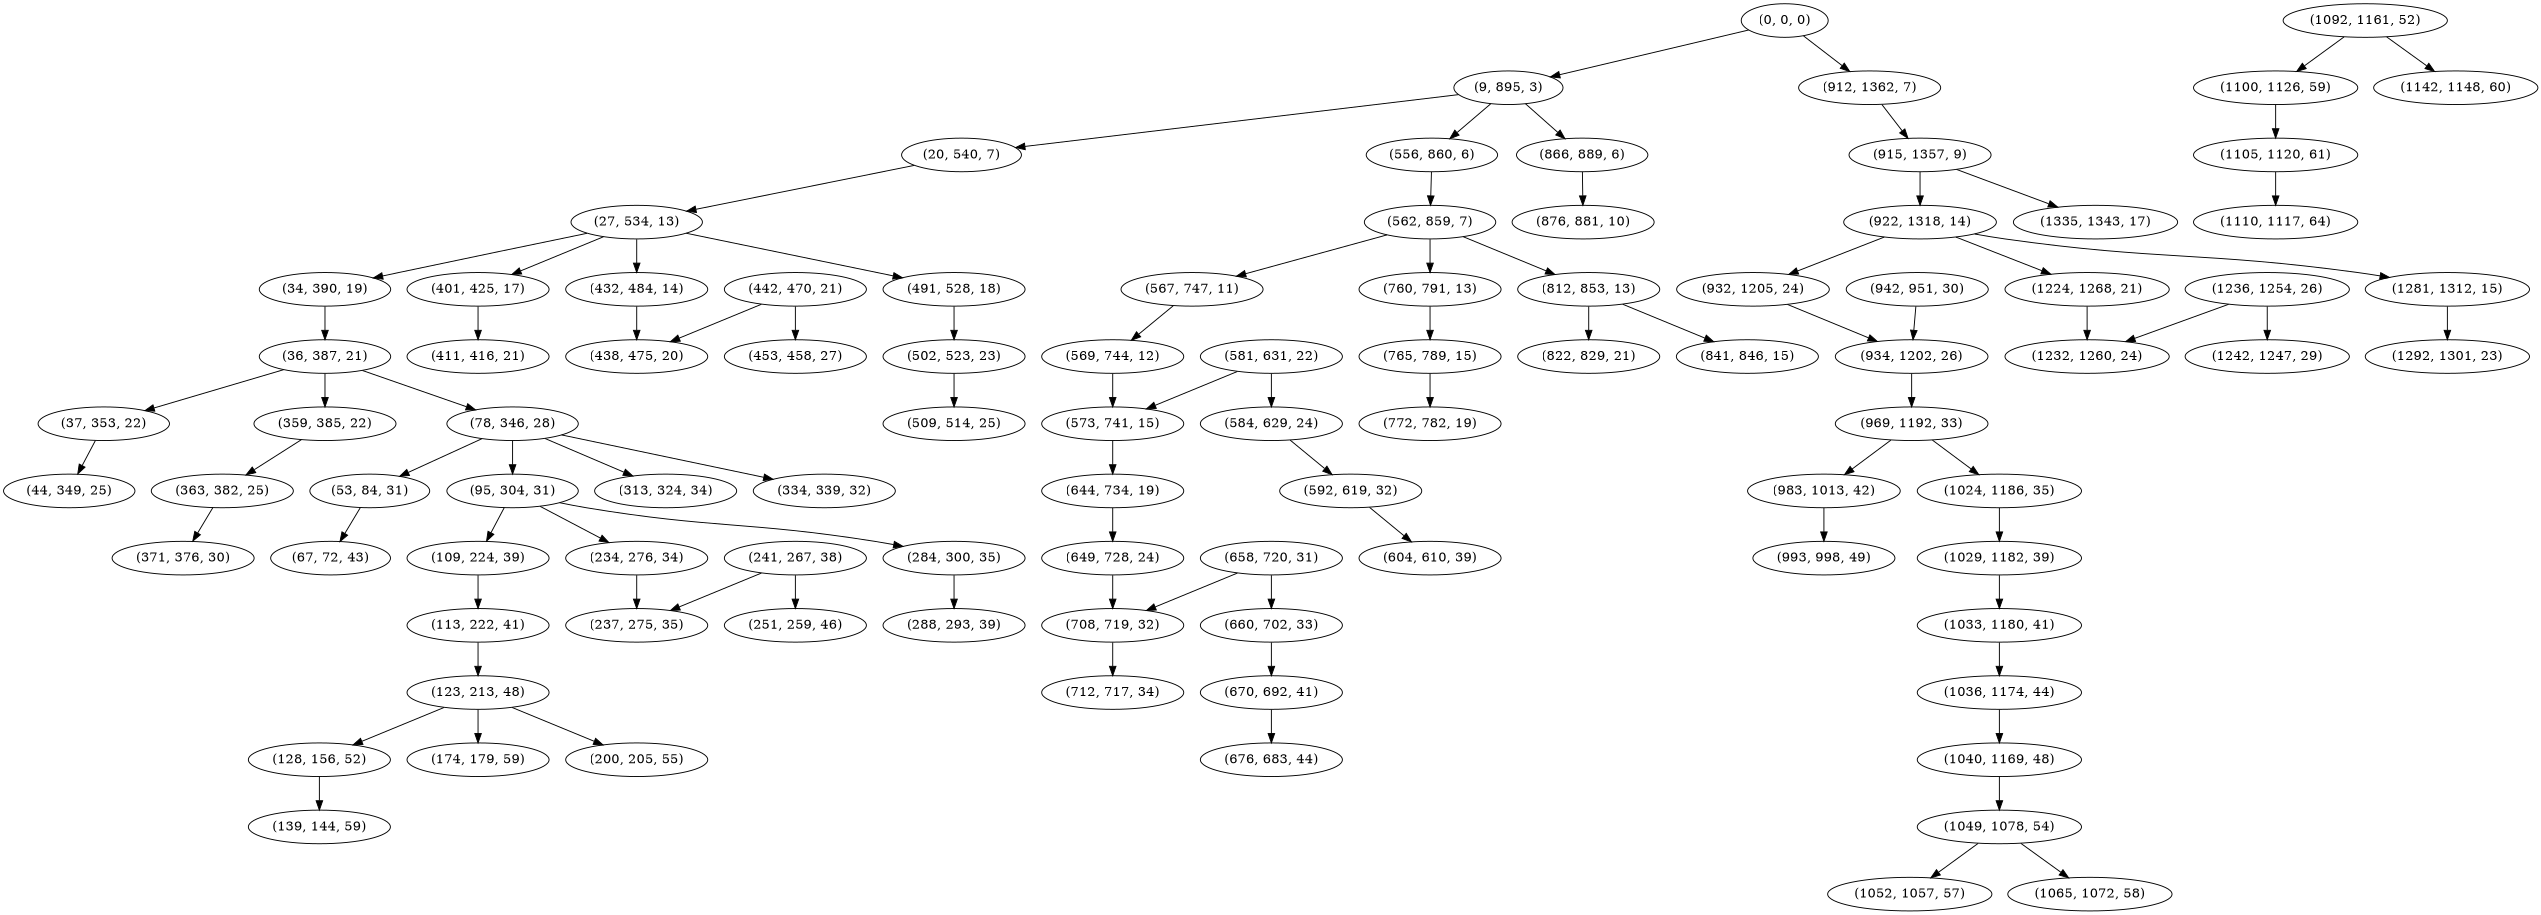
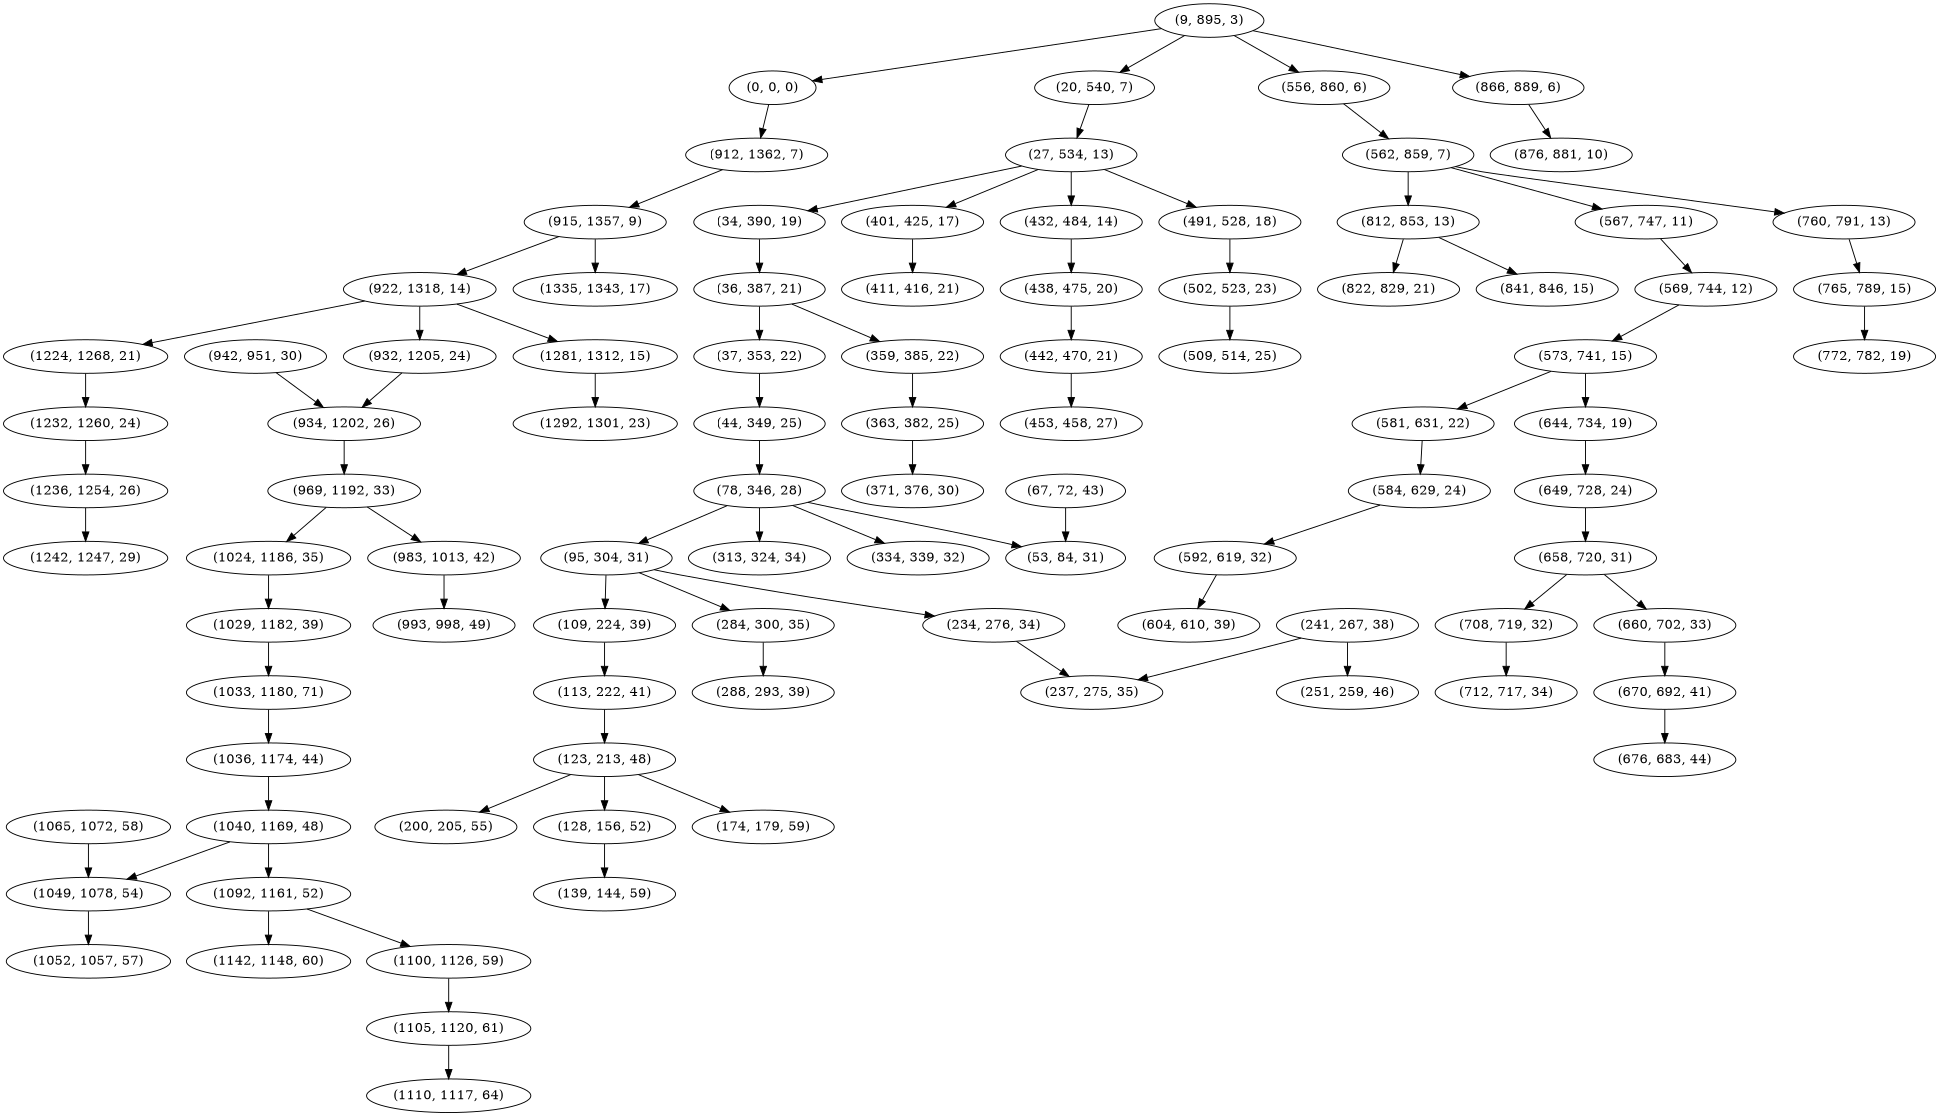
edge "(0, 0, 0)" -> "(9, 895, 3)": reversed
edge "(442, 470, 21)" -> "(438, 475, 20)": reversed
edge "(1236, 1254, 26)" -> "(1232, 1260, 24)": reversed
edge "(581, 631, 22)" -> "(573, 741, 15)": reversed
edge "(36, 387, 21)" -> "(78, 346, 28)": now "(44, 349, 25)" -> "(78, 346, 28)"
edge "(53, 84, 31)" -> "(67, 72, 43)": reversed
edge "(649, 728, 24)" -> "(708, 719, 32)": now "(649, 728, 24)" -> "(658, 720, 31)"
node "(1033, 1180, 41)": label "(1033, 1180, 41)" -> "(1033, 1180, 71)"
edge "(1040, 1169, 48)" -> "(1092, 1161, 52)": added
edge "(1049, 1078, 54)" -> "(1065, 1072, 58)": reversed
